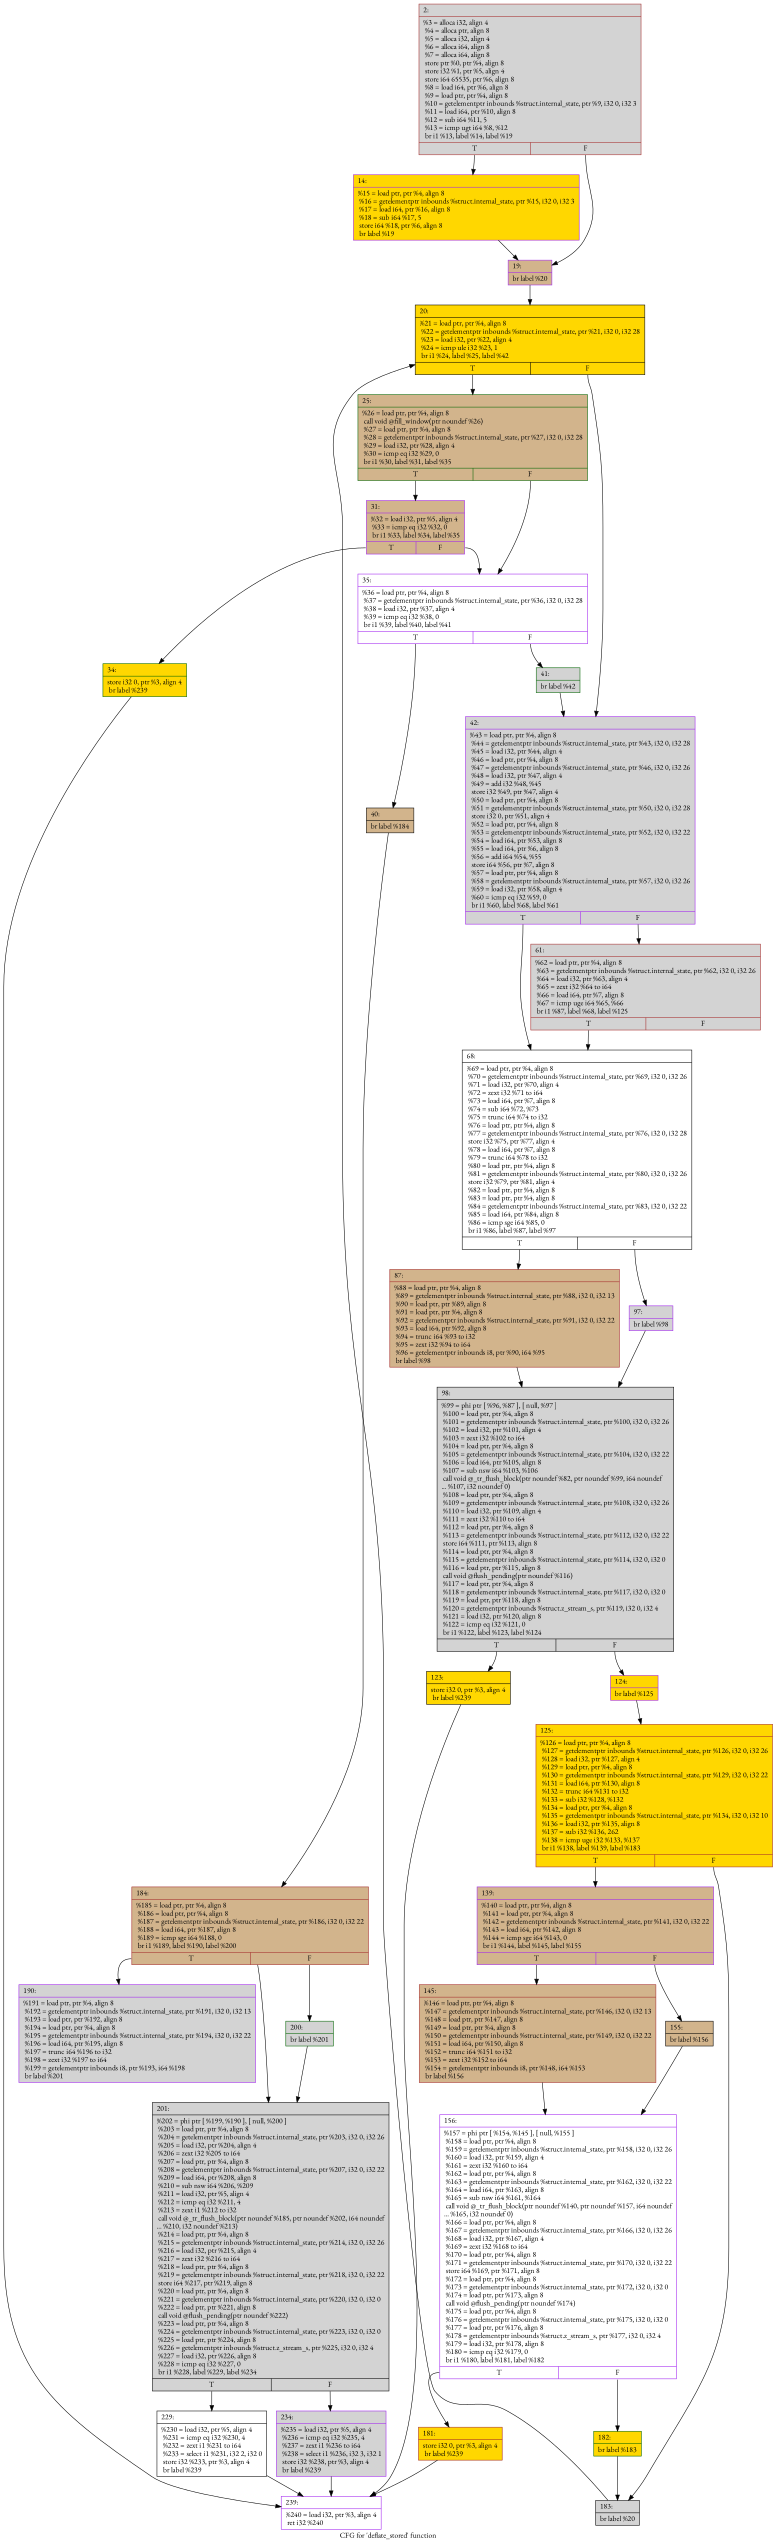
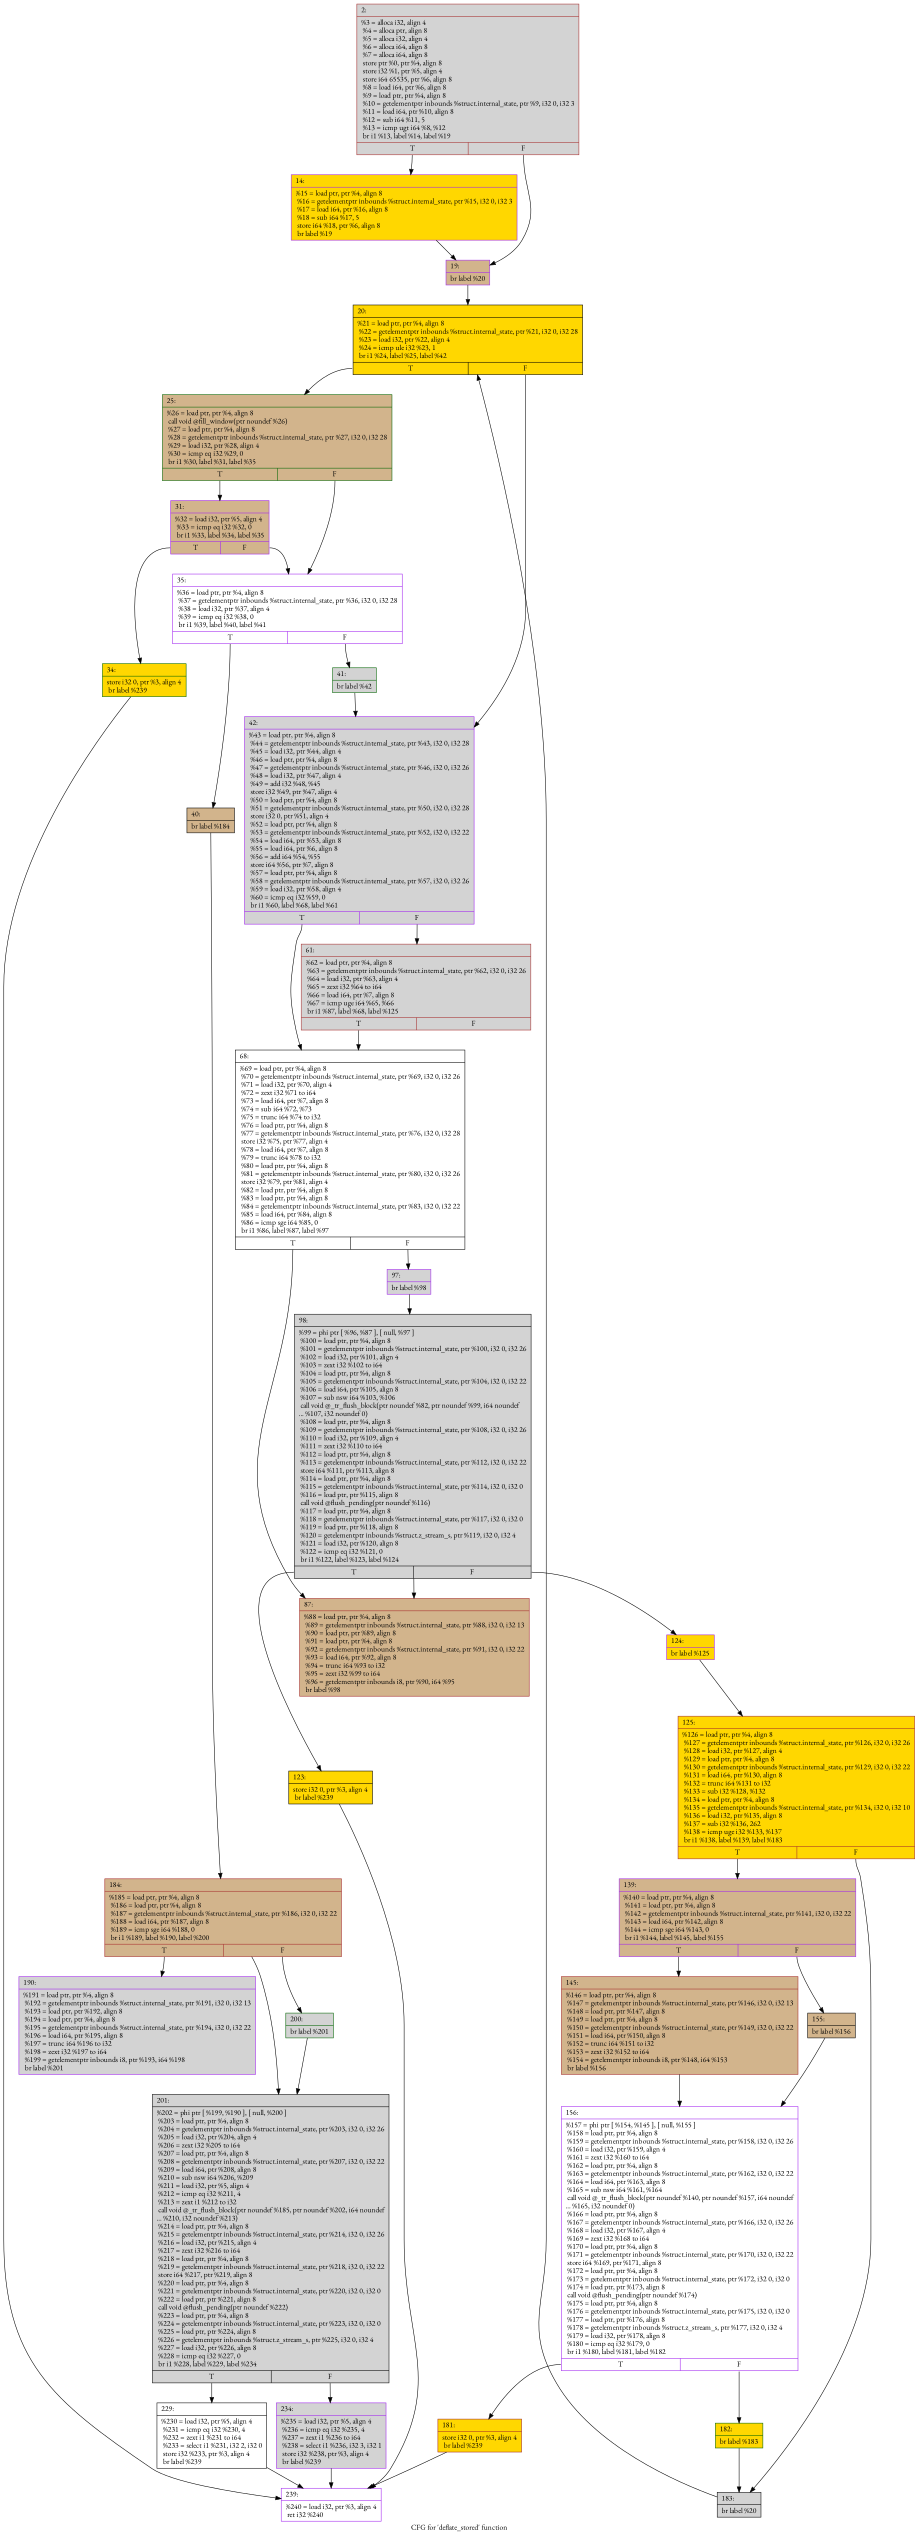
node "87:": text "%95 = zext i32 %94 to i64" -> "%95 = zext i32 %99 to i64"
edge "87:" -> "98:": reversed
